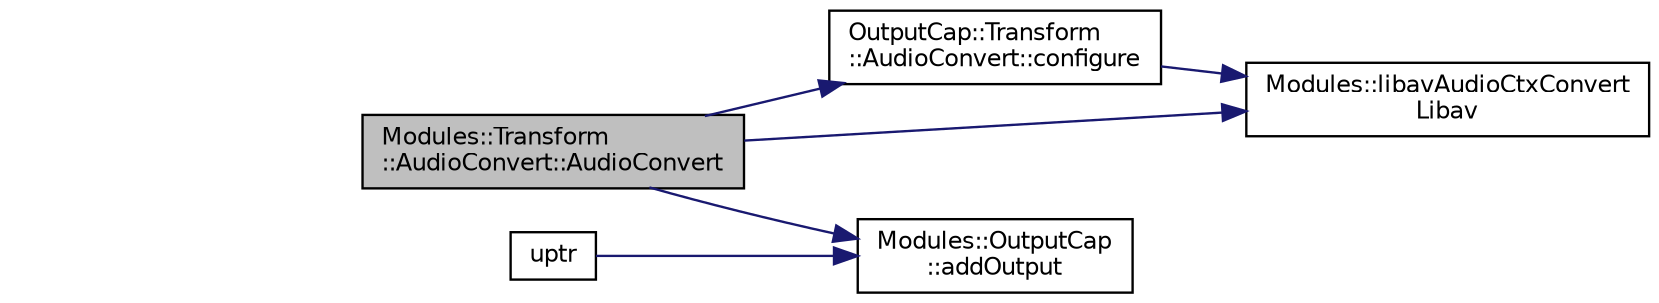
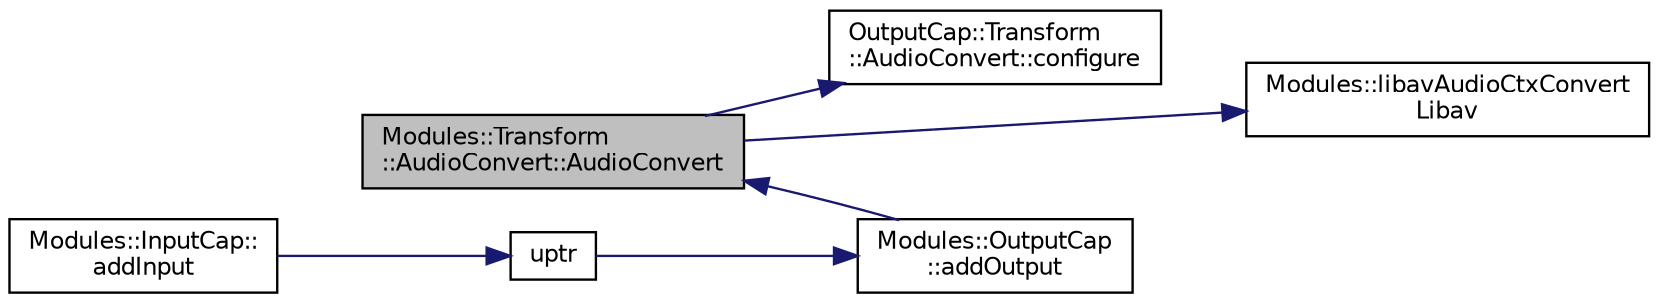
edge "OutputCap::Transform ::AudioConvert::configure" -> "Modules::libavAudioCtxConvert Libav": removed
edge "Modules::Transform ::AudioConvert::AudioConvert" -> "Modules::OutputCap ::addOutput": reversed
node "Modules::InputCap:: addInput": added
